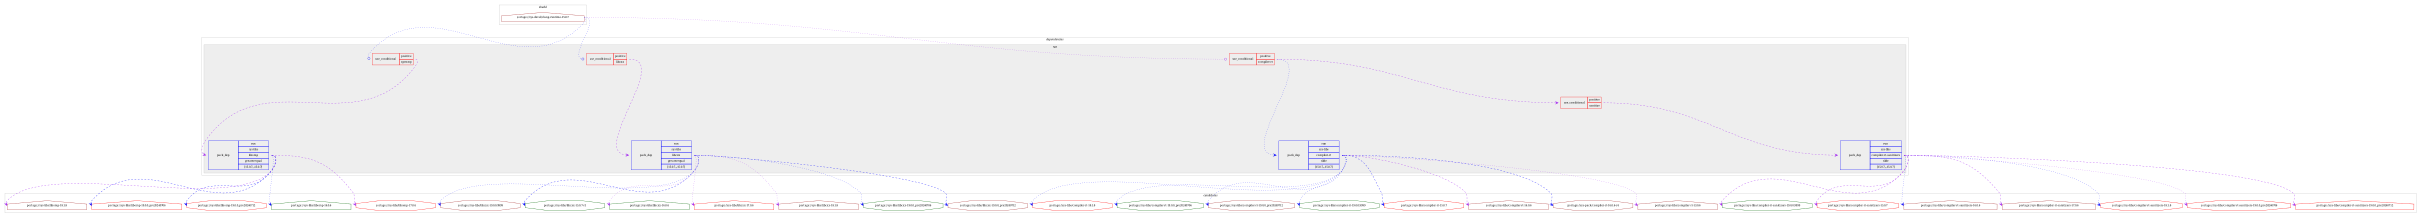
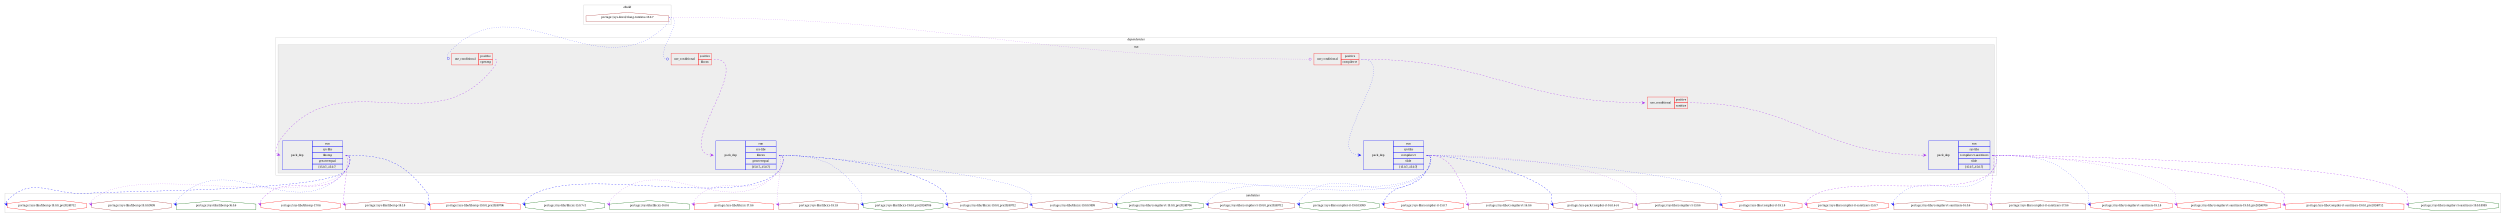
node "portage://sys-libs/libomp-19.0.0.9999": added
